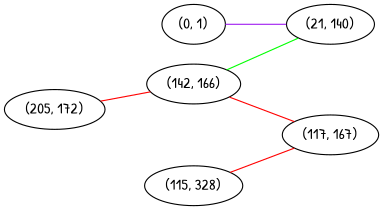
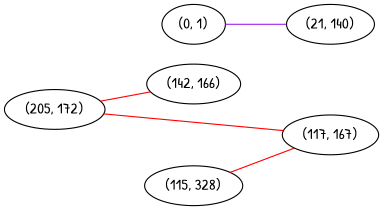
edge "(21, 140)" -- "(142, 166)": removed
edge "(142, 166)" -- "(117, 167)": now "(205, 172)" -- "(117, 167)"
